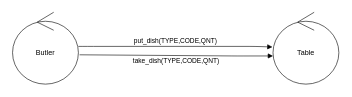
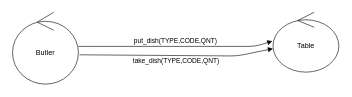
node "Table": size 66x72 -> 66x60
